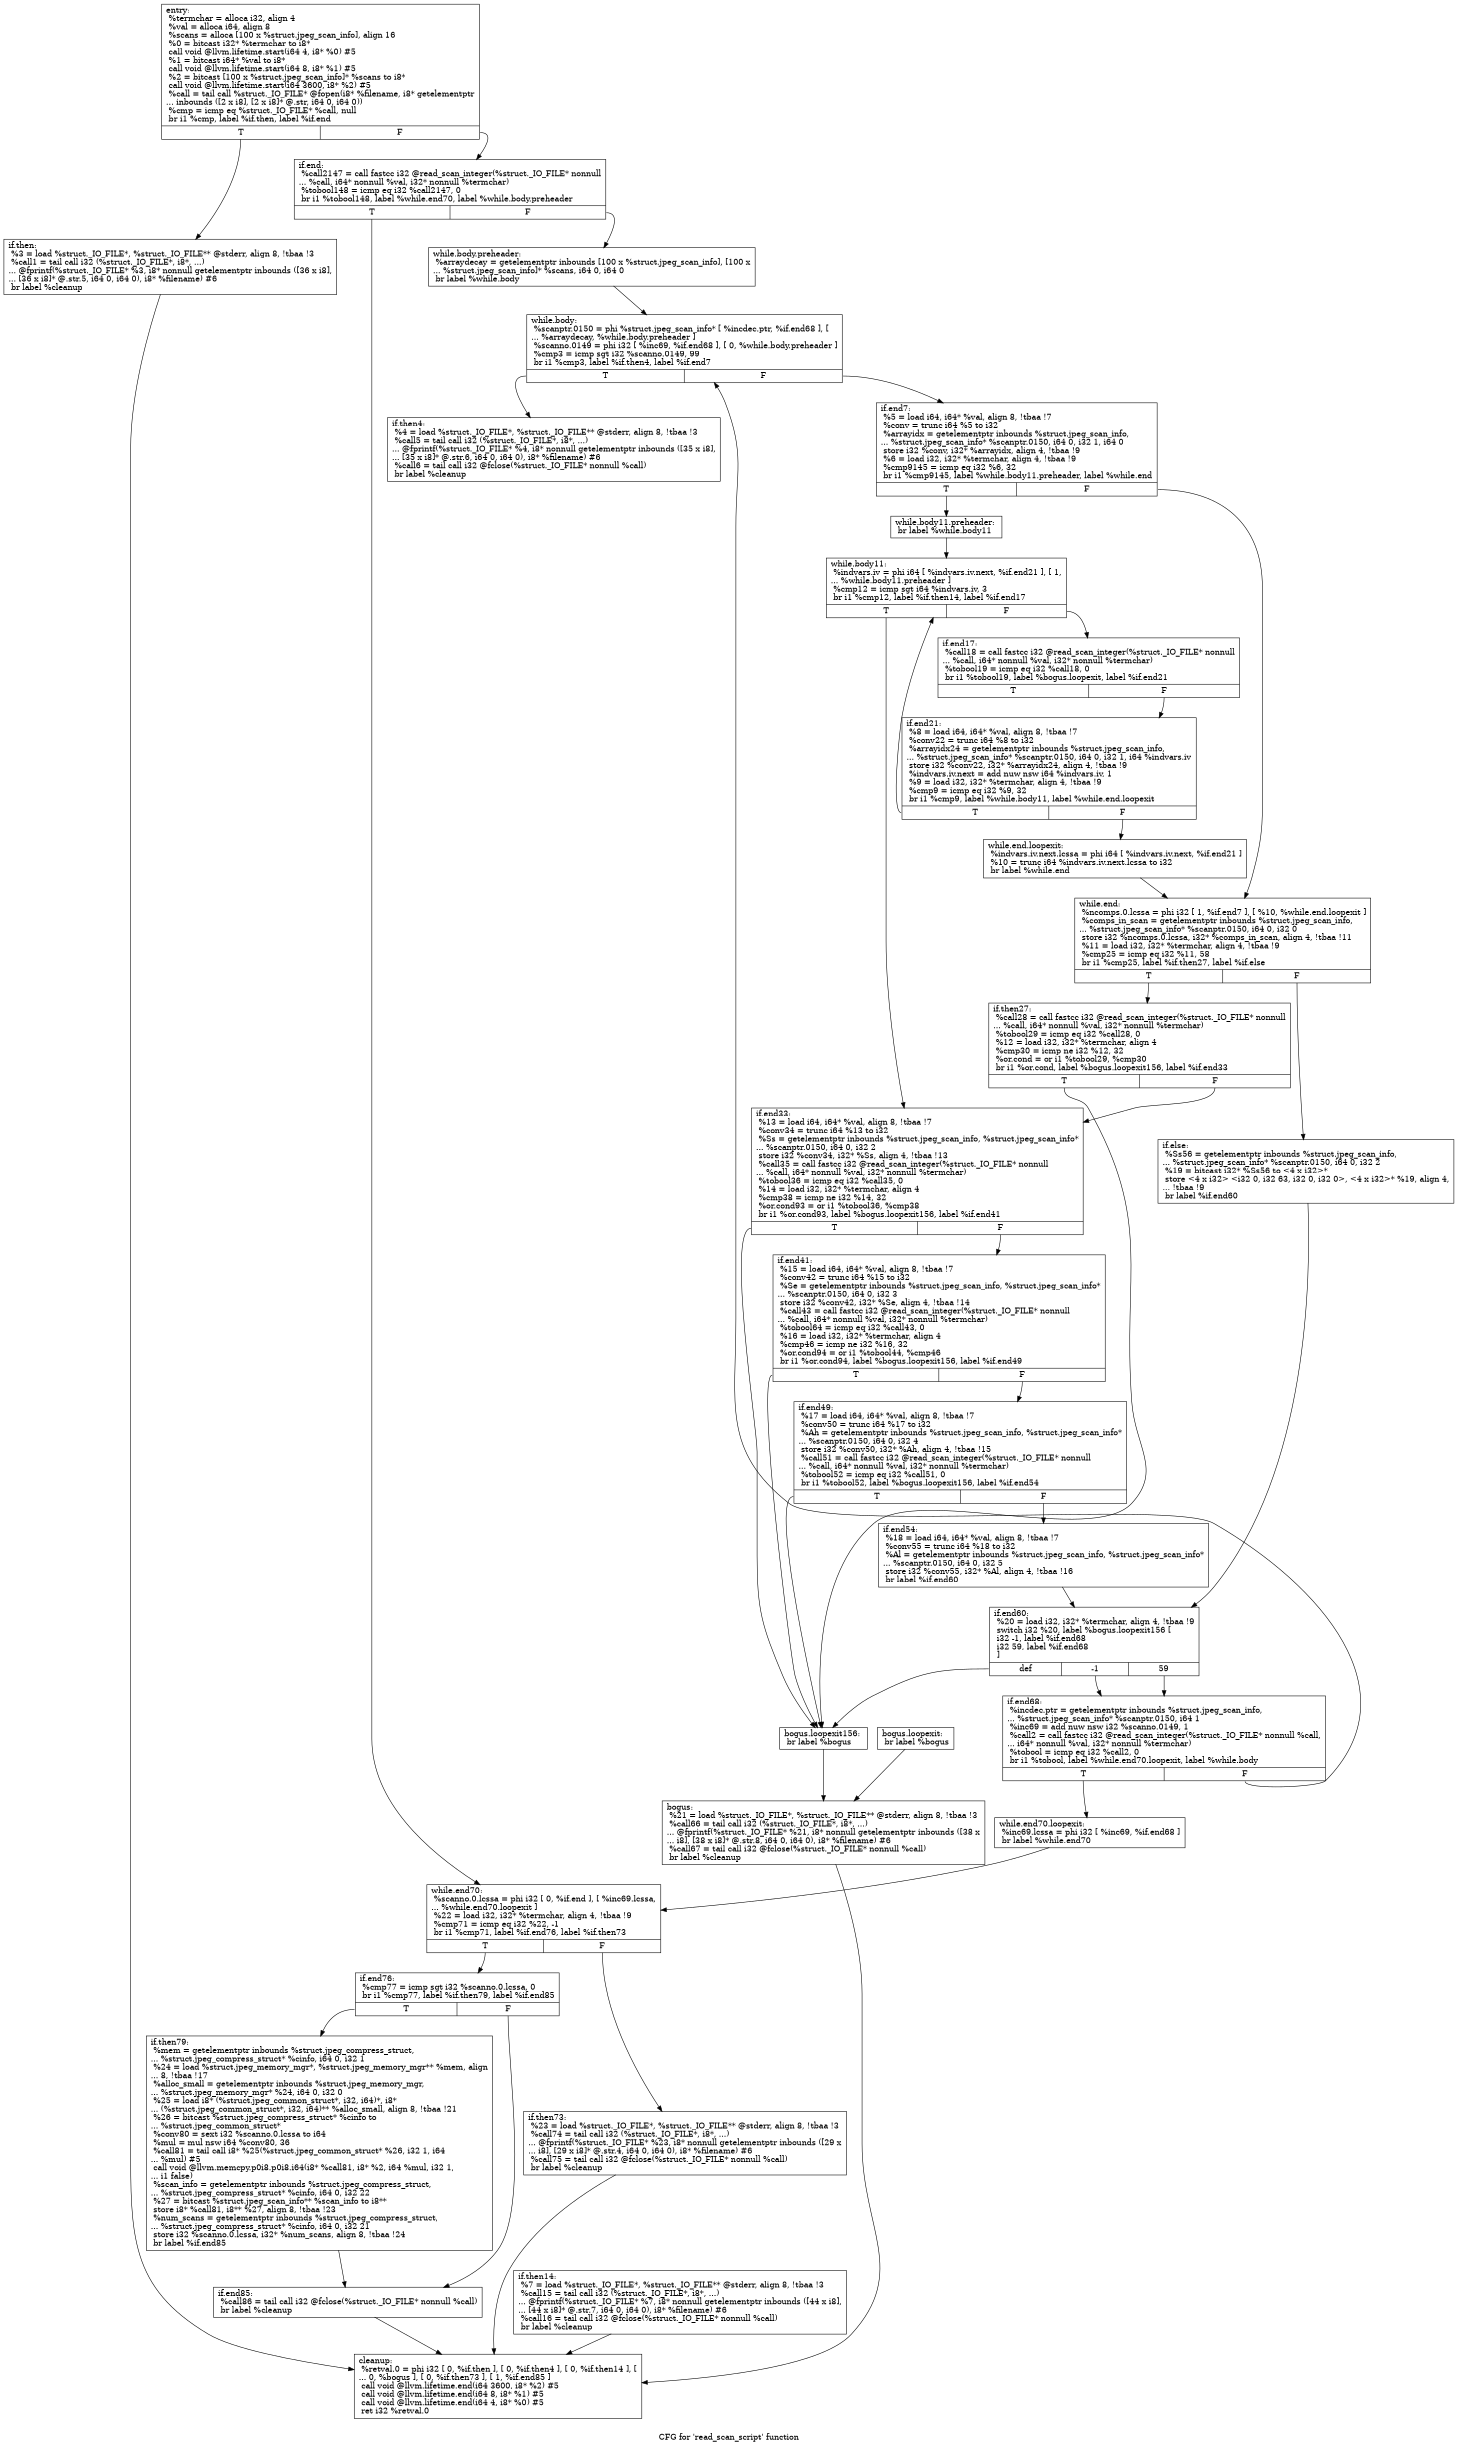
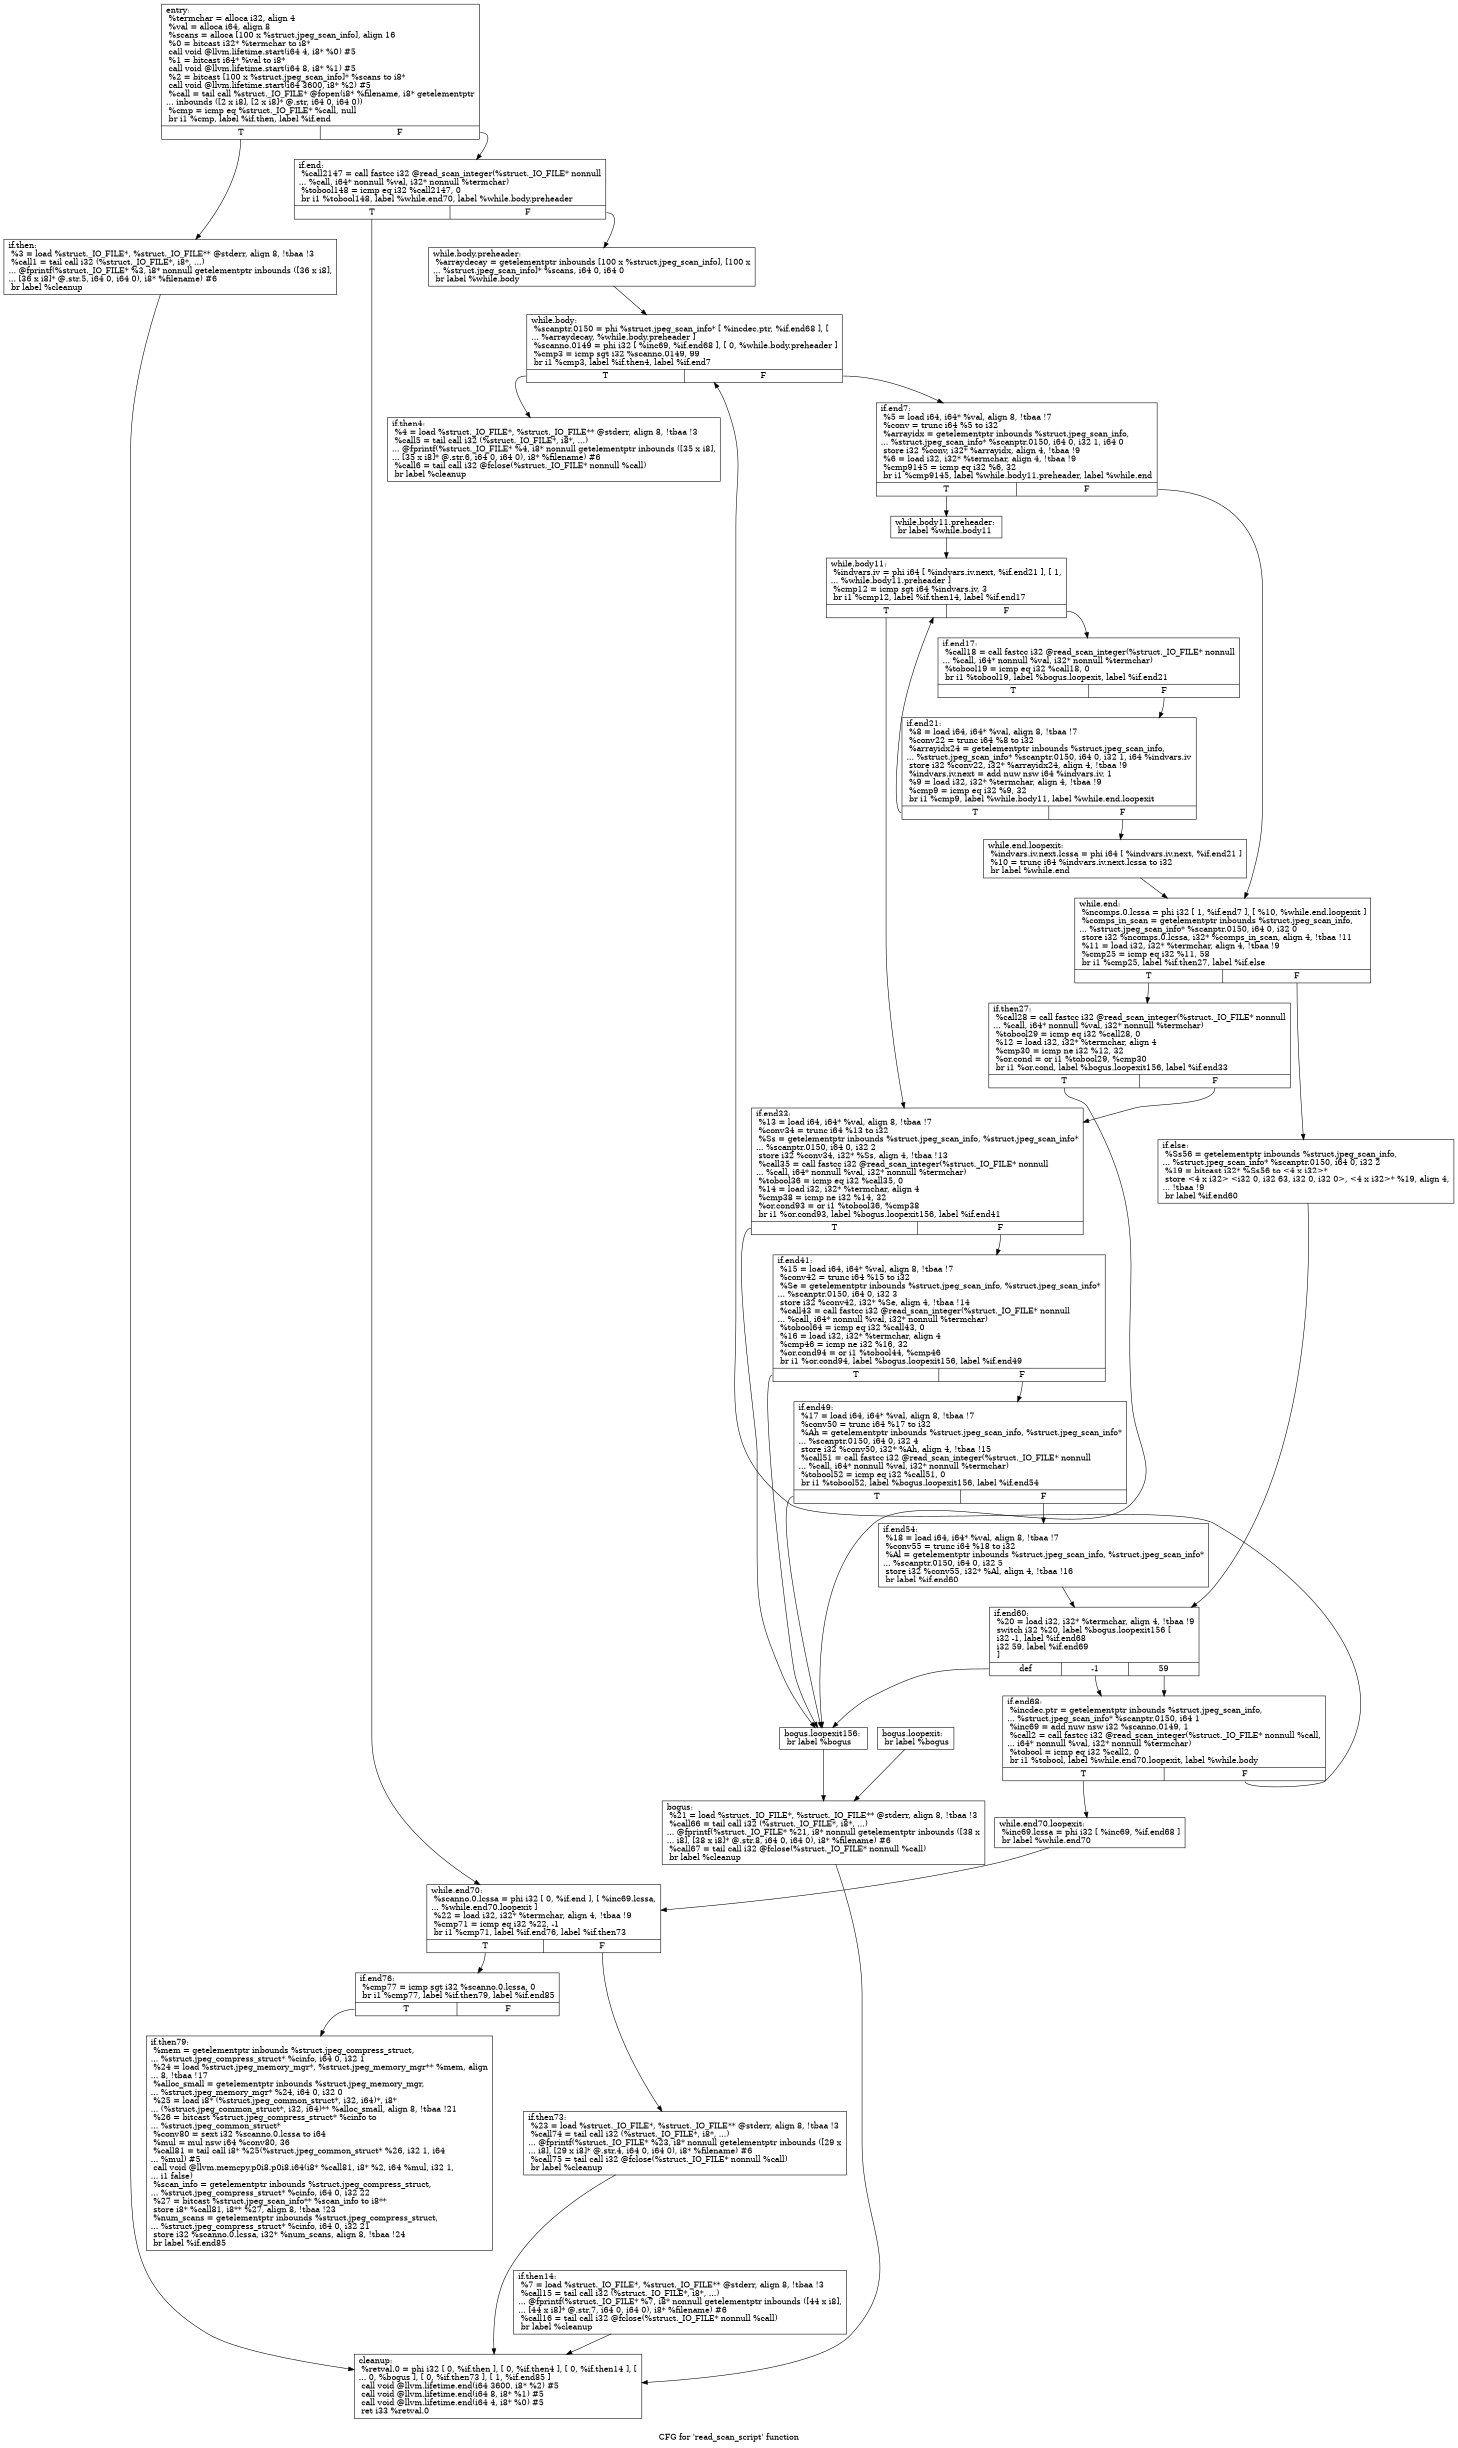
node "if.end60:": text "i32 59, label %if.end68" -> "i32 59, label %if.end69"
node "if.end85:": removed
node "cleanup:": text "ret i32 %retval.0" -> "ret i33 %retval.0"
